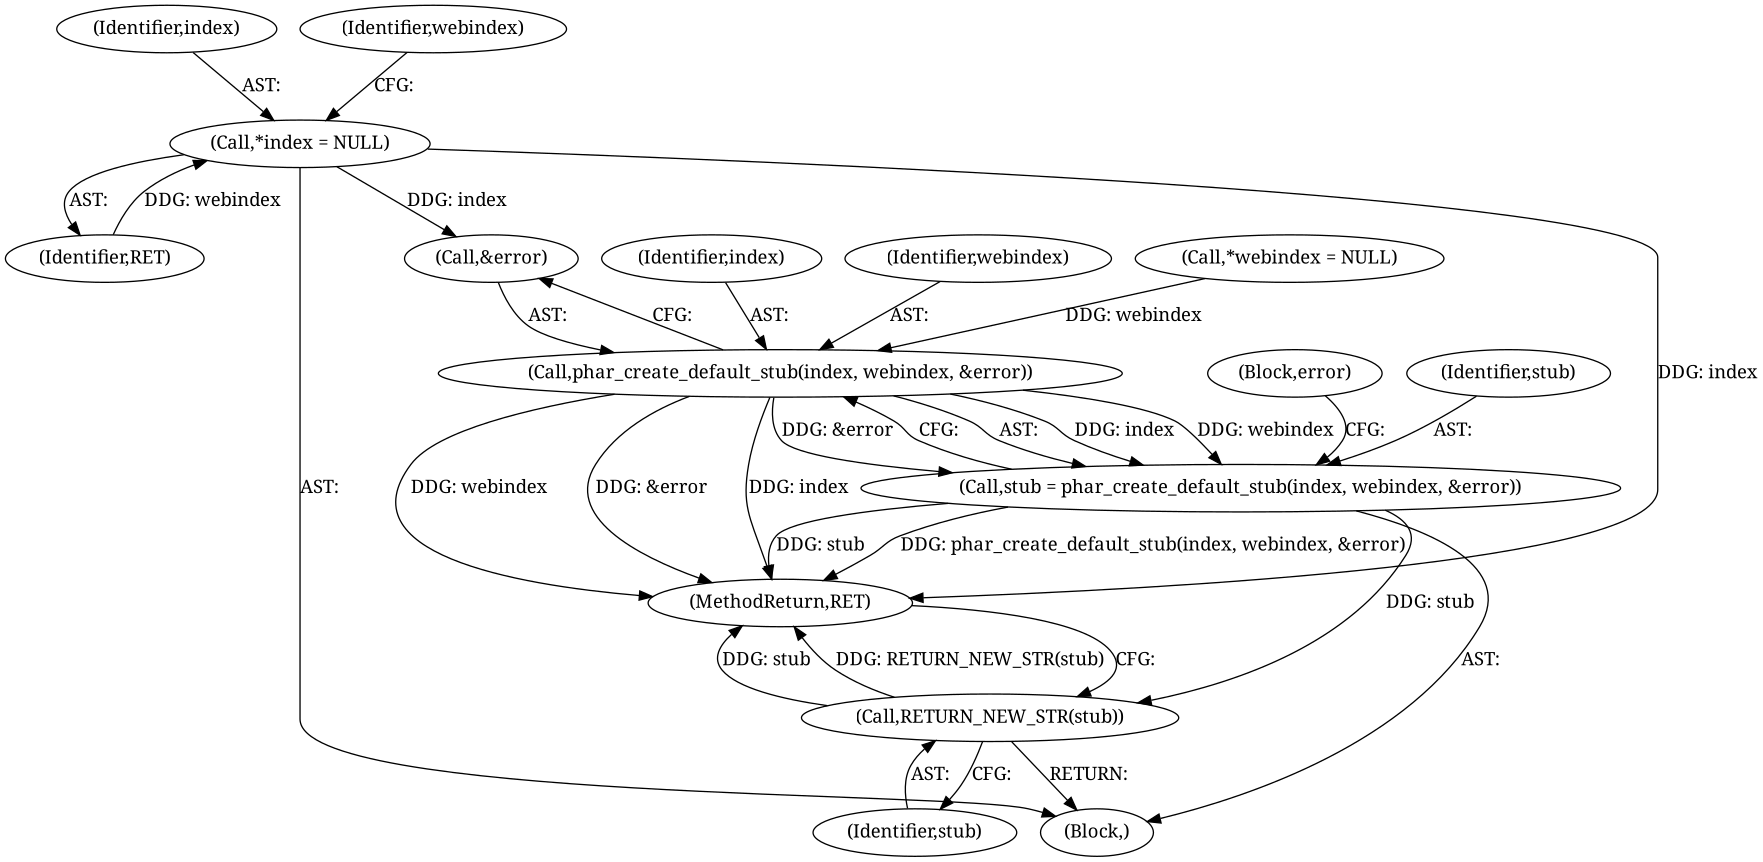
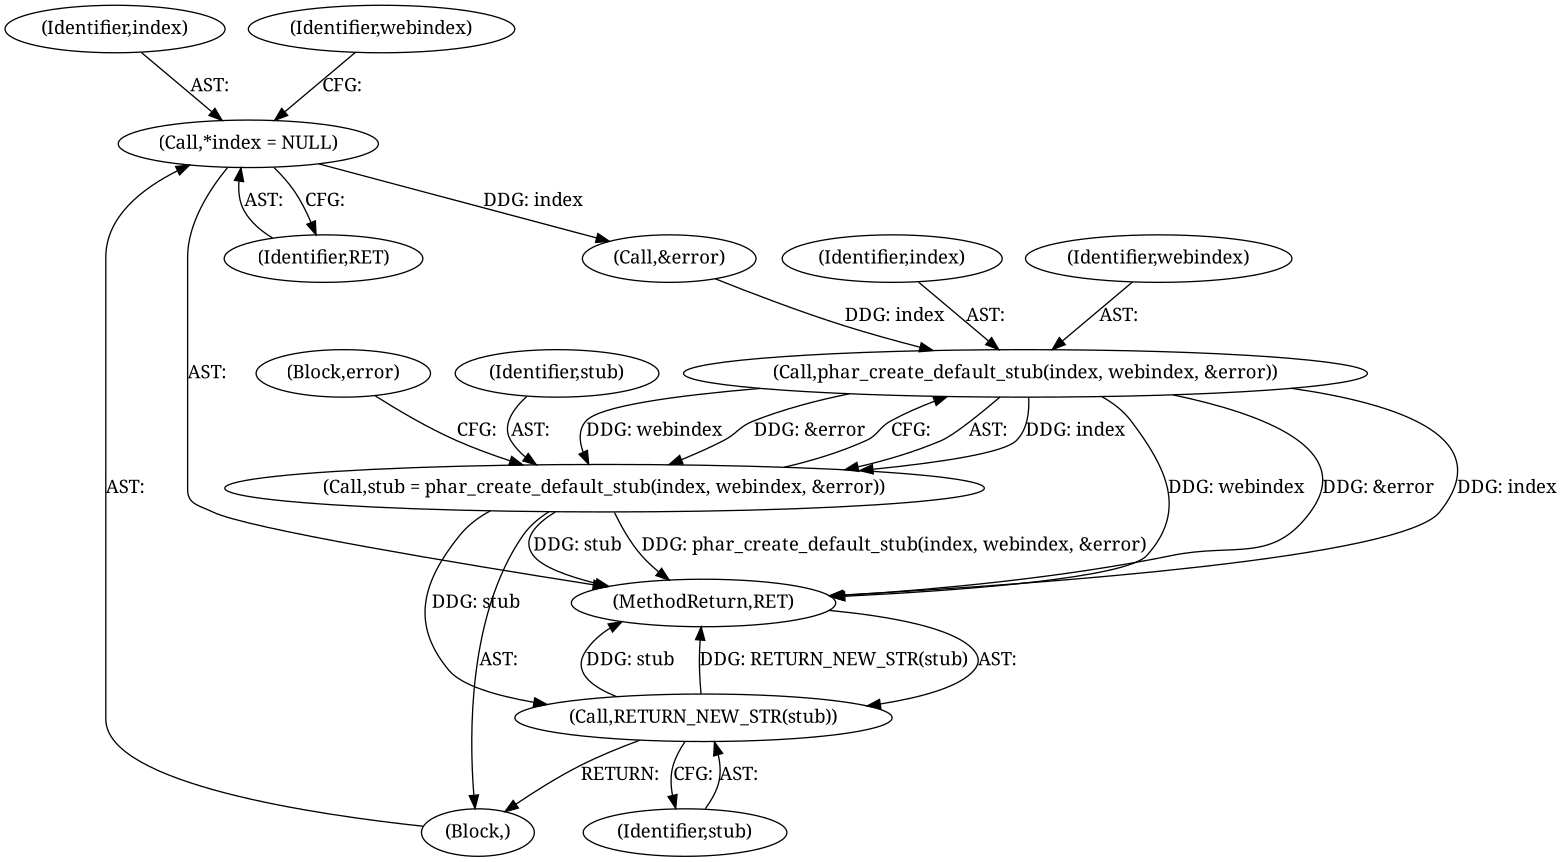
edge "(Call,*index = NULL)" -> "(Identifier,RET)": label "AST: " -> "CFG: "
edge "(Identifier,RET)" -> "(Call,*index = NULL)": label "DDG: webindex" -> "AST: "
node "(Call,*webindex = NULL)": removed
edge "(Call,&error)" -> "(Call,phar_create_default_stub(index, webindex, &error))": label "AST: " -> "DDG: index"
edge "(Call,phar_create_default_stub(index, webindex, &error))" -> "(Call,&error)": removed, label "CFG:"
edge "(Call,*index = NULL)" -> "(MethodReturn,RET)": label "DDG: index" -> "AST: "
edge "(MethodReturn,RET)" -> "(Call,RETURN_NEW_STR(stub))": label "CFG: " -> "AST: "
edge "(Call,*index = NULL)" -> "(Block,)": reversed
